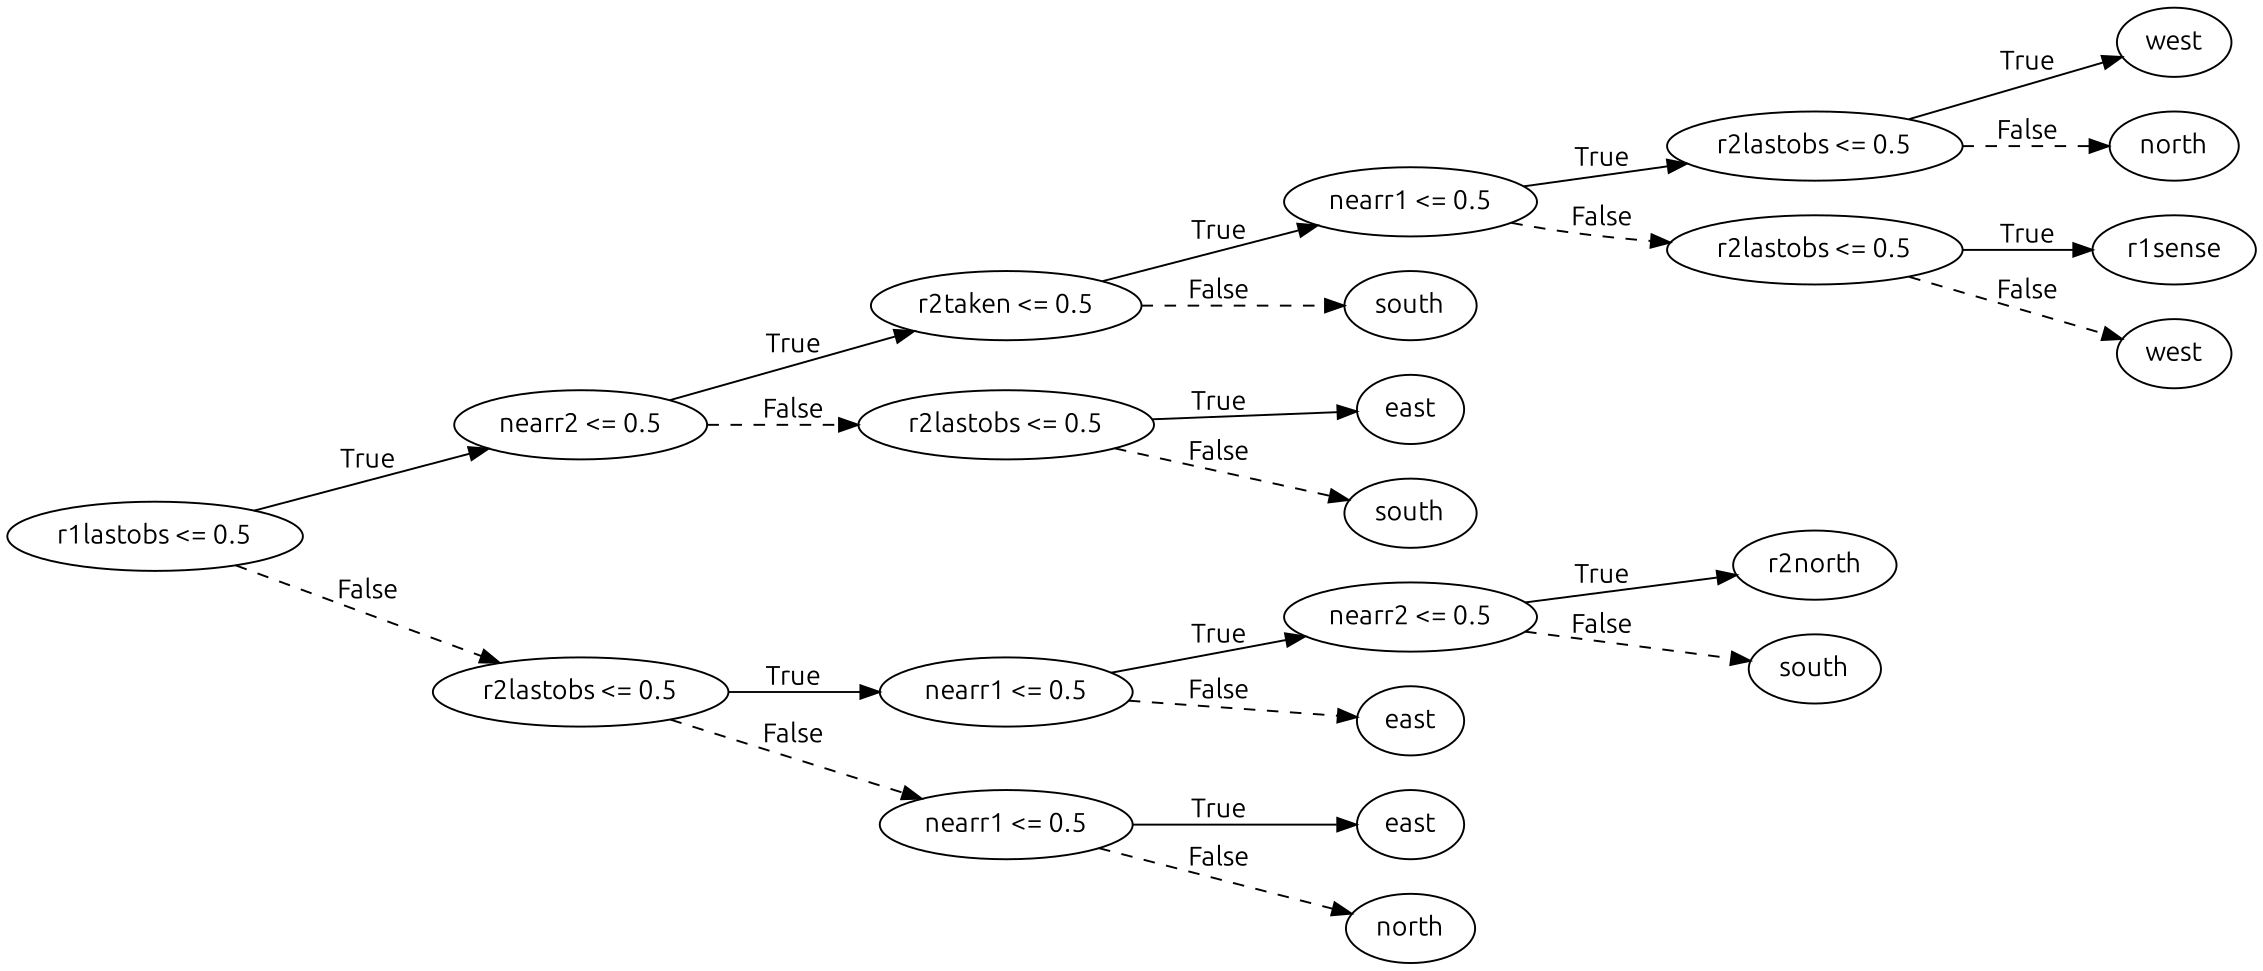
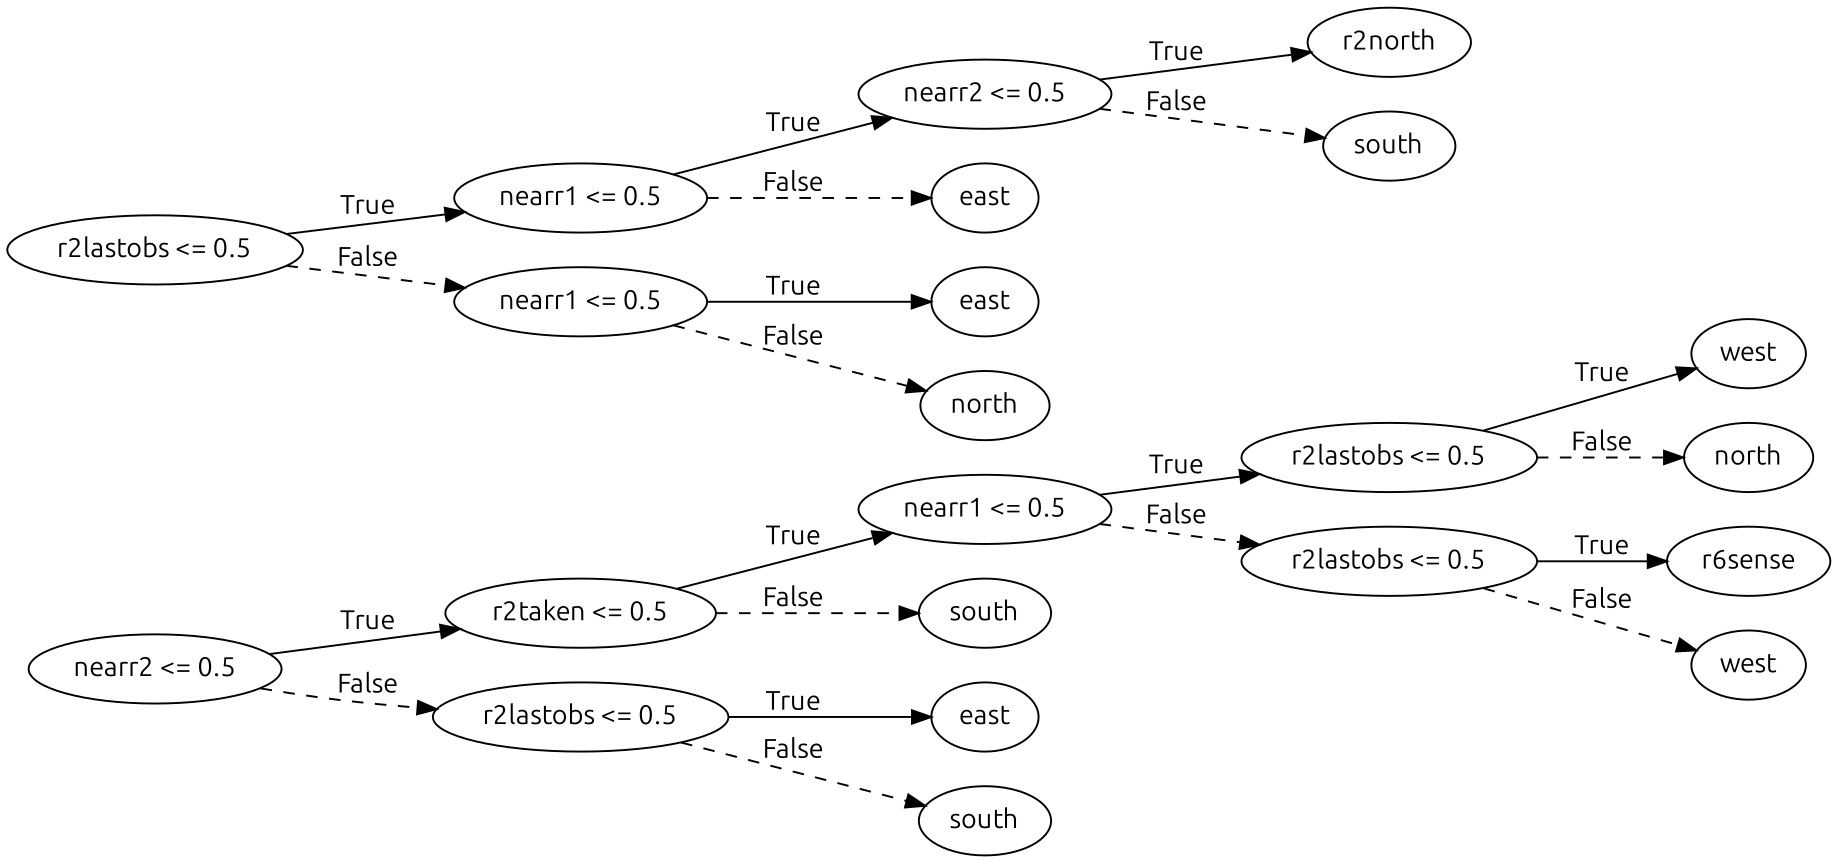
node "r1sense": label "r1sense" -> "r6sense"
node "r1lastobs <= 0.5": removed
